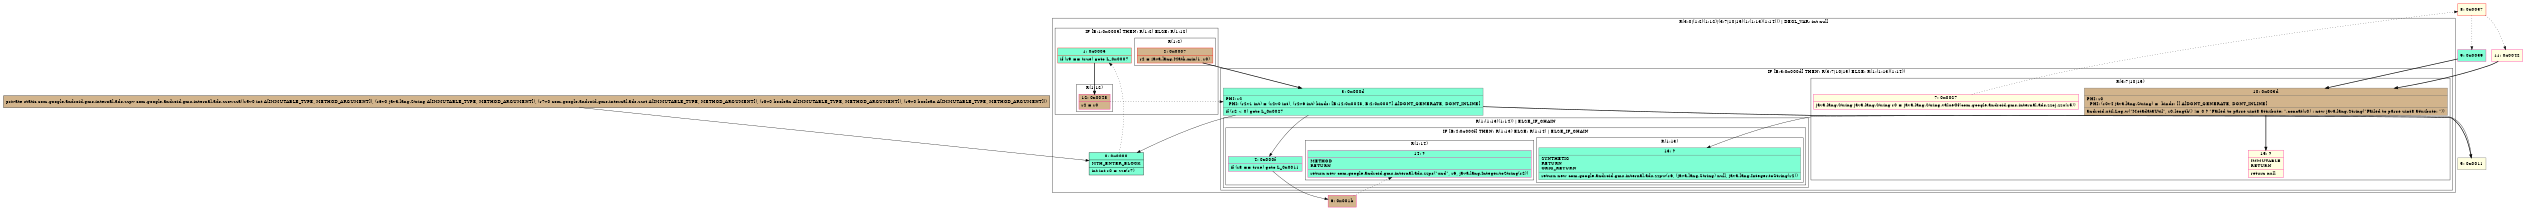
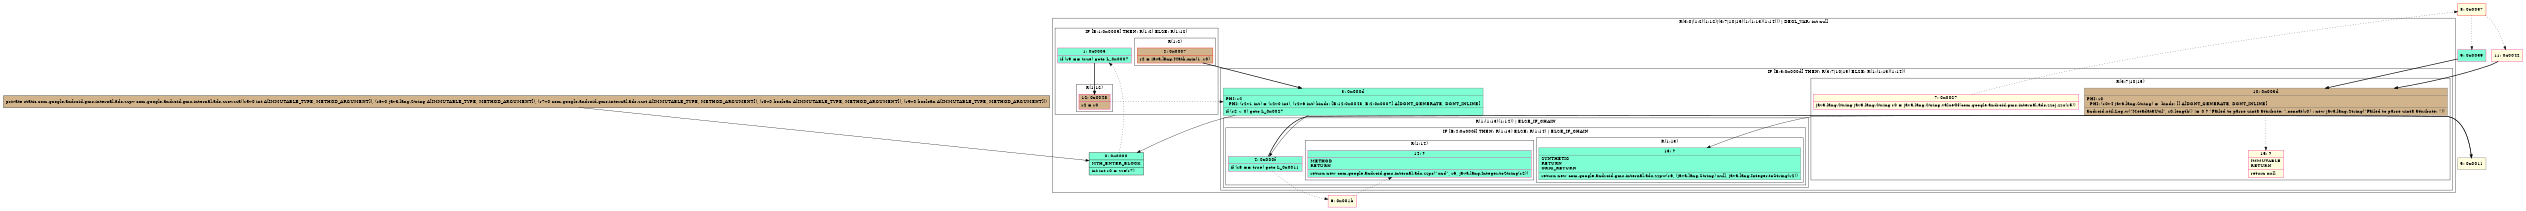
node "1: 0x0005": color red -> deeppink
edge "3: 0x000d" -> "5: 0x0011": now "4: 0x000f" -> "5: 0x0011"
edge "10: 0x003d" -> "15: ?": style bold -> dotted
edge "4: 0x000f" -> "6: 0x001b": style solid -> dotted
node "6: 0x001b": fillcolor tan -> lightyellow
